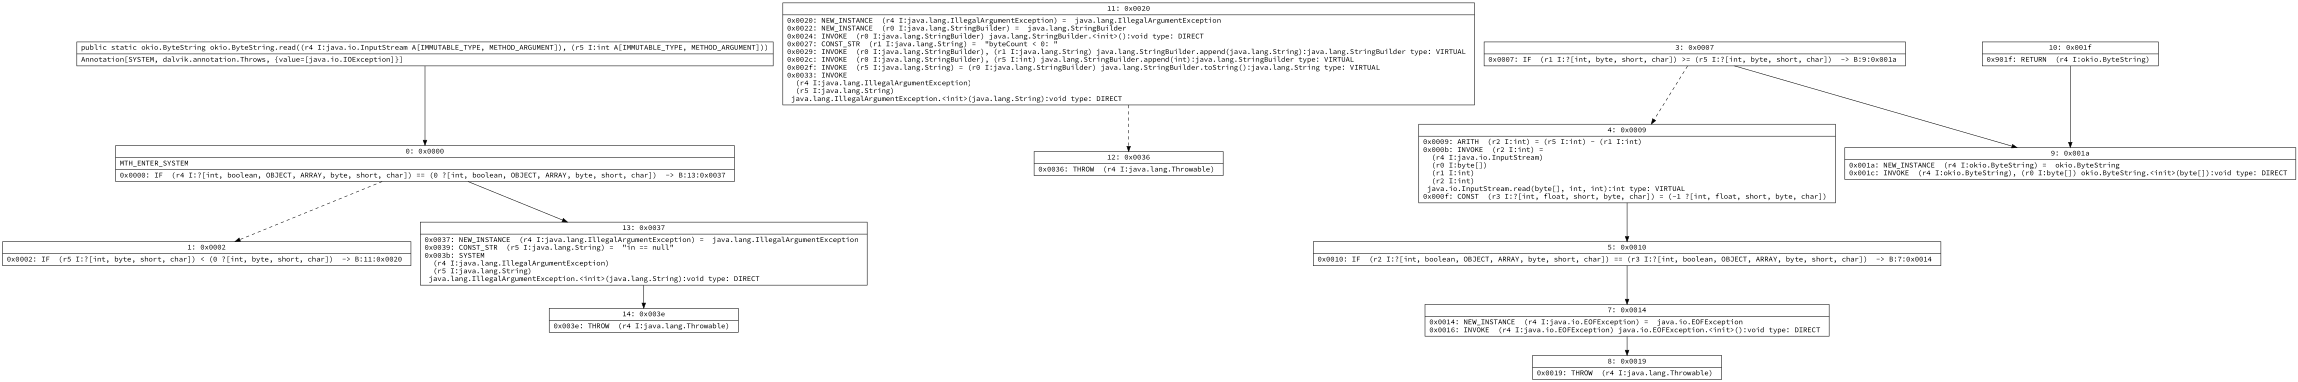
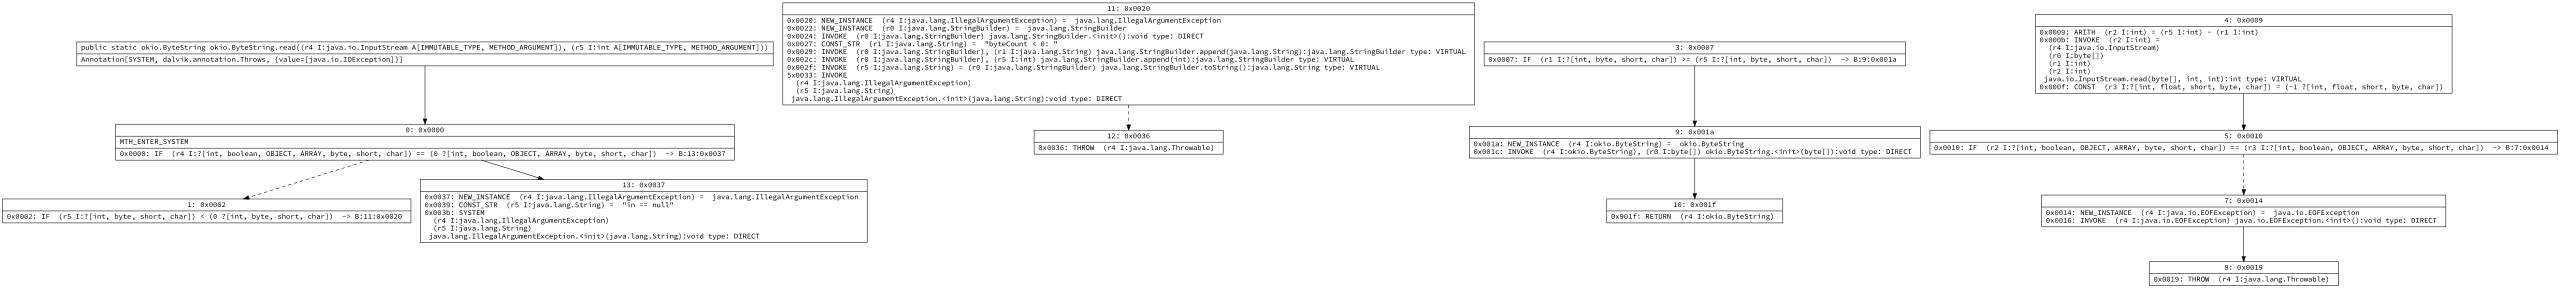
node "11: 0x0020": text "0x0033: INVOKE" -> "5x0033: INVOKE"
edge "3: 0x0007" -> "4: 0x0009": removed
edge "10: 0x001f" -> "9: 0x001a": reversed
edge "5: 0x0010" -> "7: 0x0014": style solid -> dashed
node "14: 0x003e": removed
